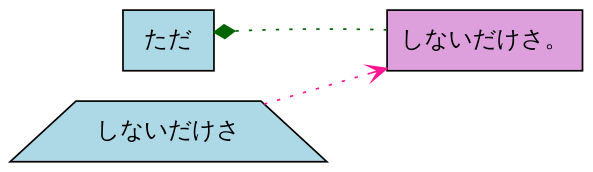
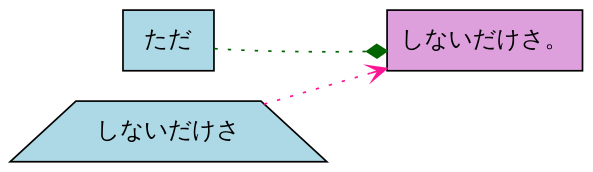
edge "しないだけさ。" -> "ただ": reversed
